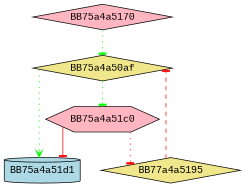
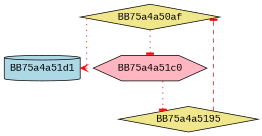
node "BB75a4a5170": removed
edge "BB75a4a50af" -> "BB75a4a51c0": color green -> red
edge "BB75a4a50af" -> "BB75a4a51d1": color green -> red
edge "BB75a4a51c0" -> "BB75a4a51d1": removed
node "BB77a4a5195": label "BB77a4a5195" -> "BB75a4a5195"
